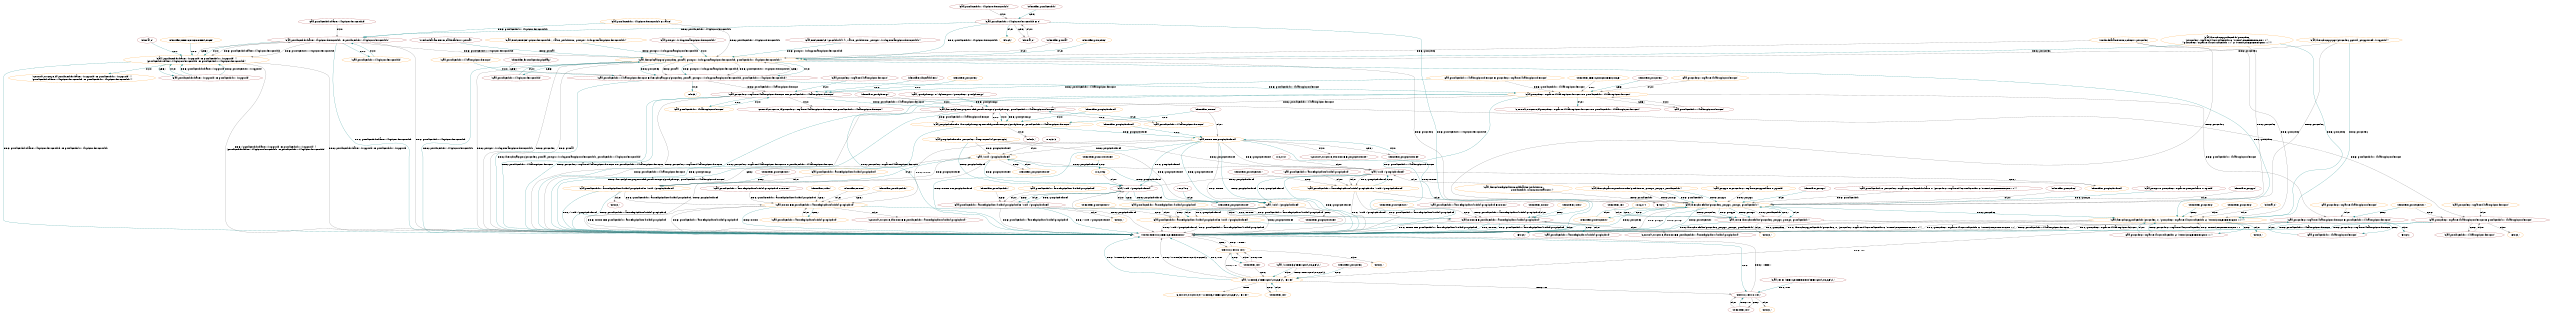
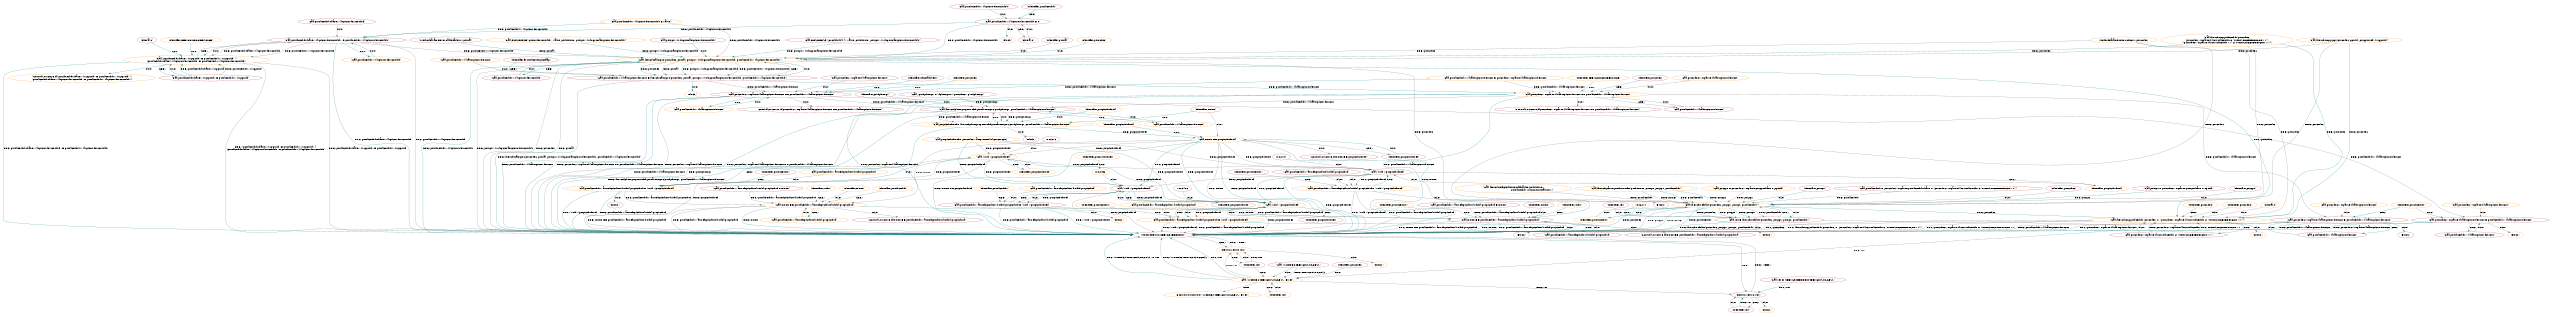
edge "(Call,ps_slice_hdr->i4_pic_order_cnt_lsb = 0)" -> "(MethodReturn,IHEVCD_ERROR_T)": removed, label "DDG: ps_slice_hdr->i4_pic_order_cnt_lsb"
